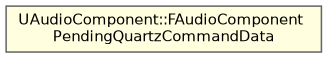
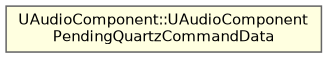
node "UAudioComponent::FAudioComponent PendingQuartzCommandData": label "UAudioComponent::FAudioComponent PendingQuartzCommandData" -> "UAudioComponent::UAudioComponent PendingQuartzCommandData"
